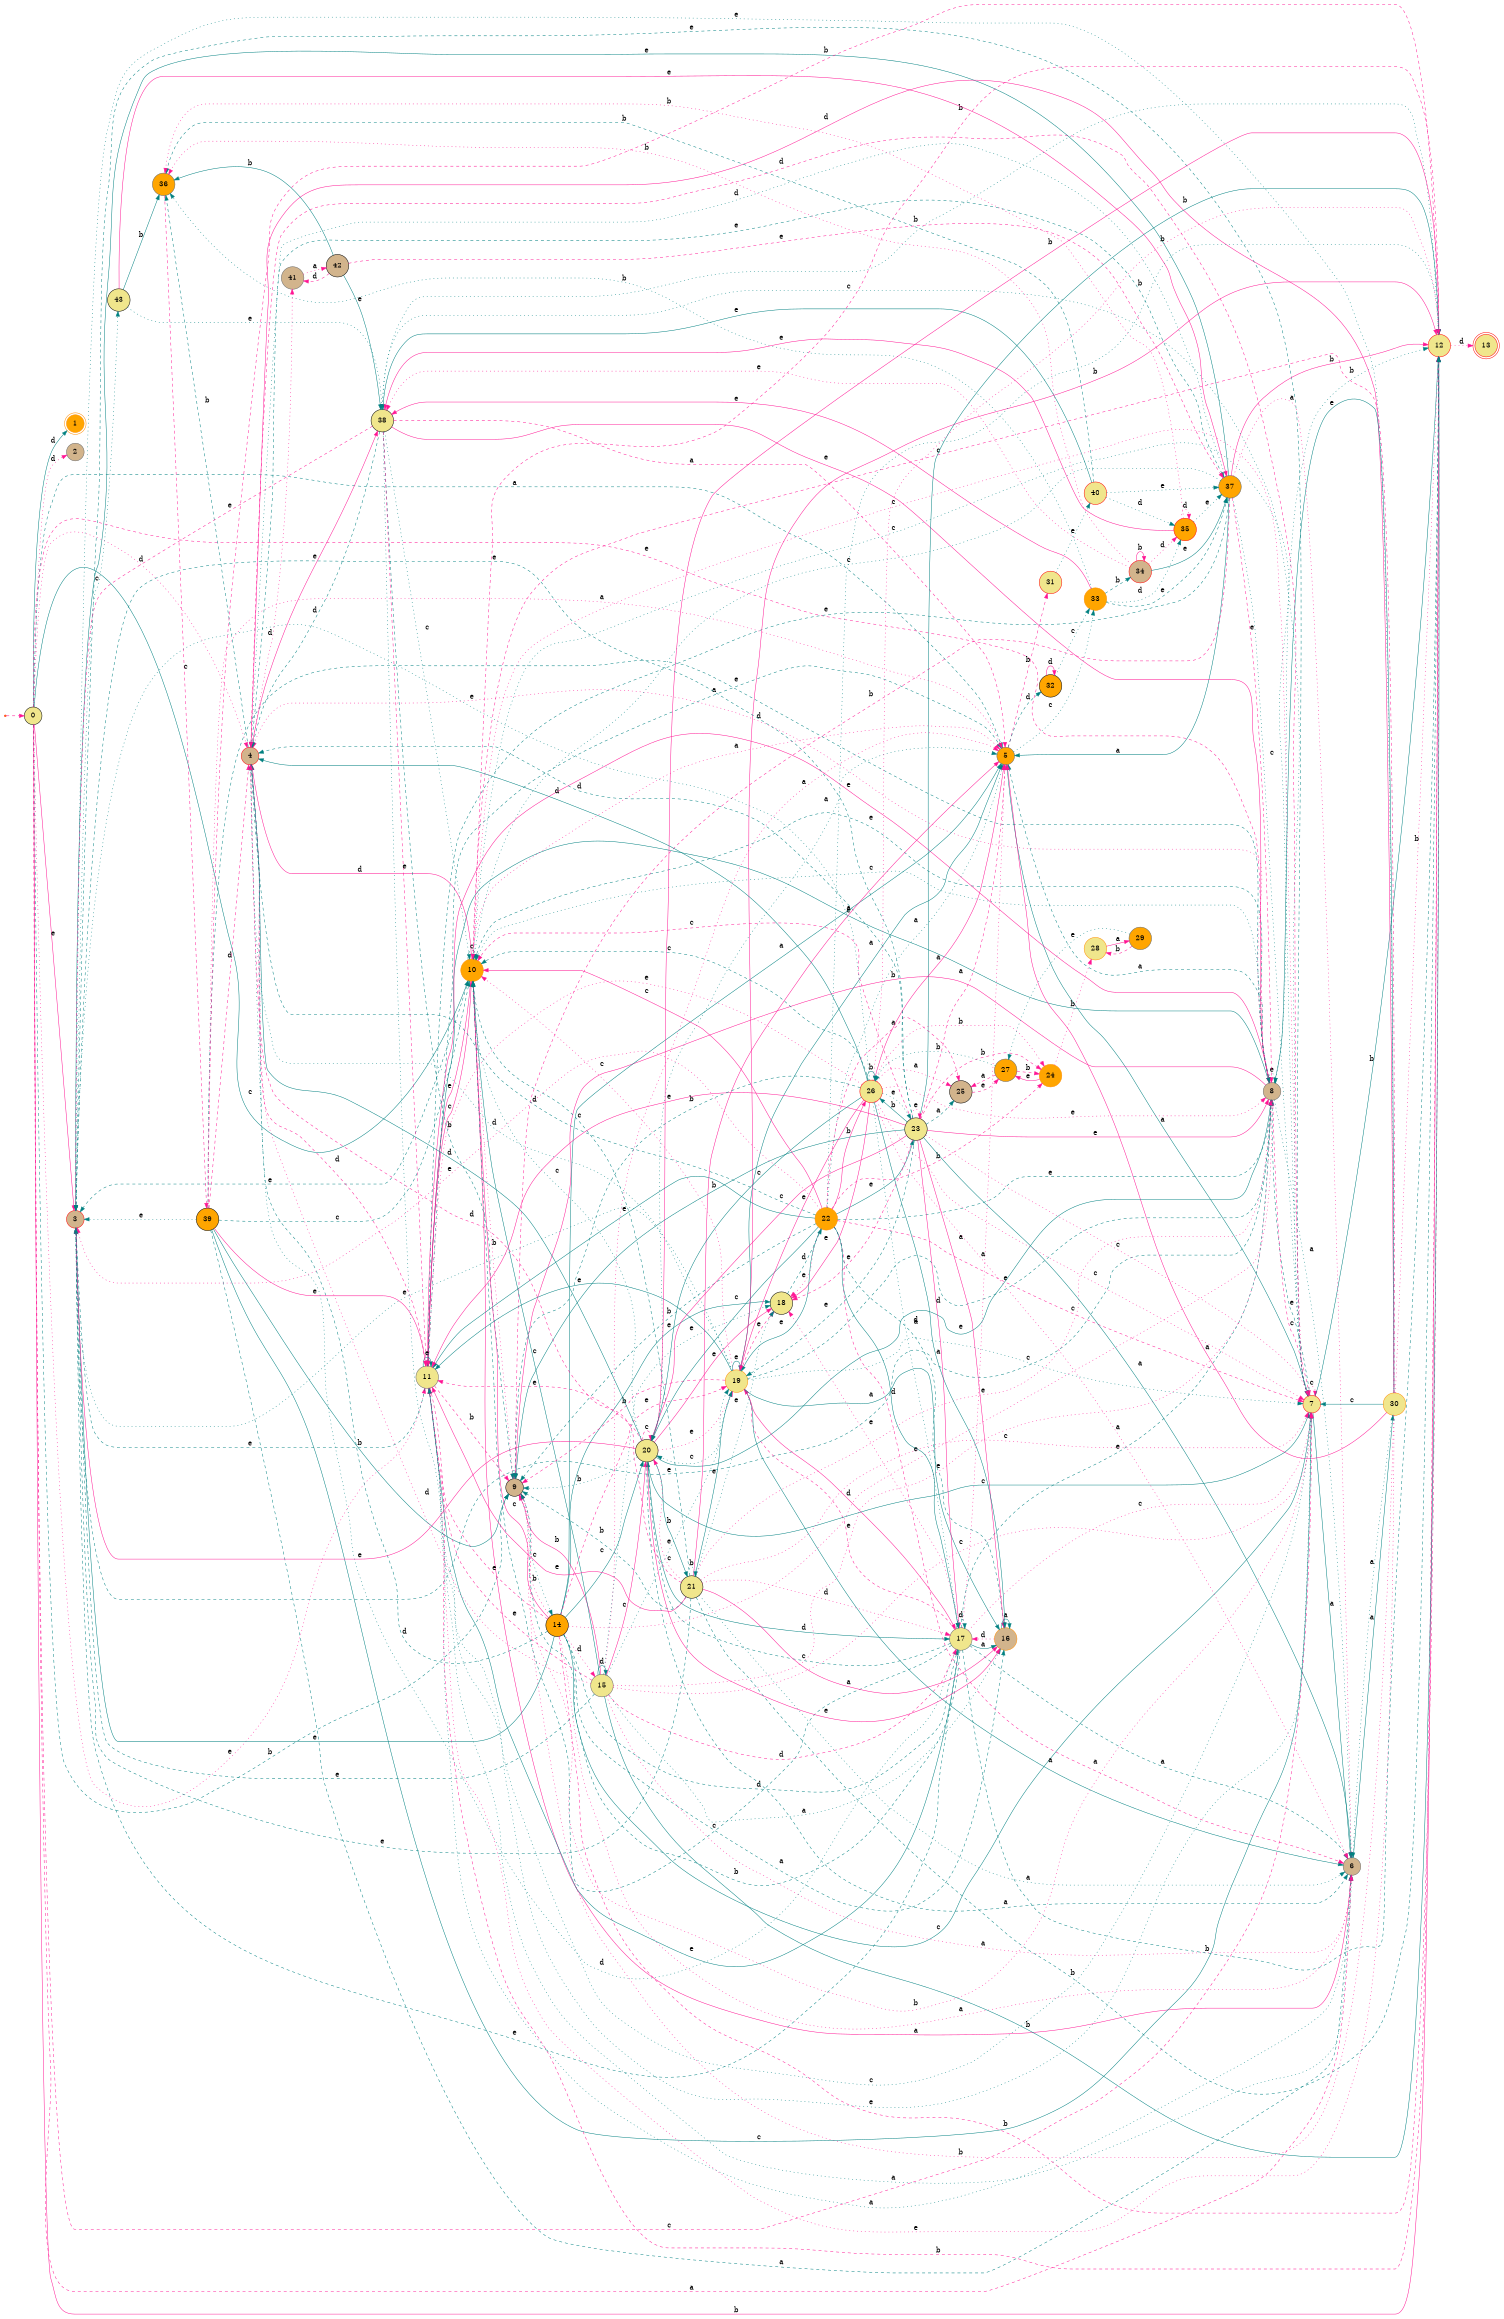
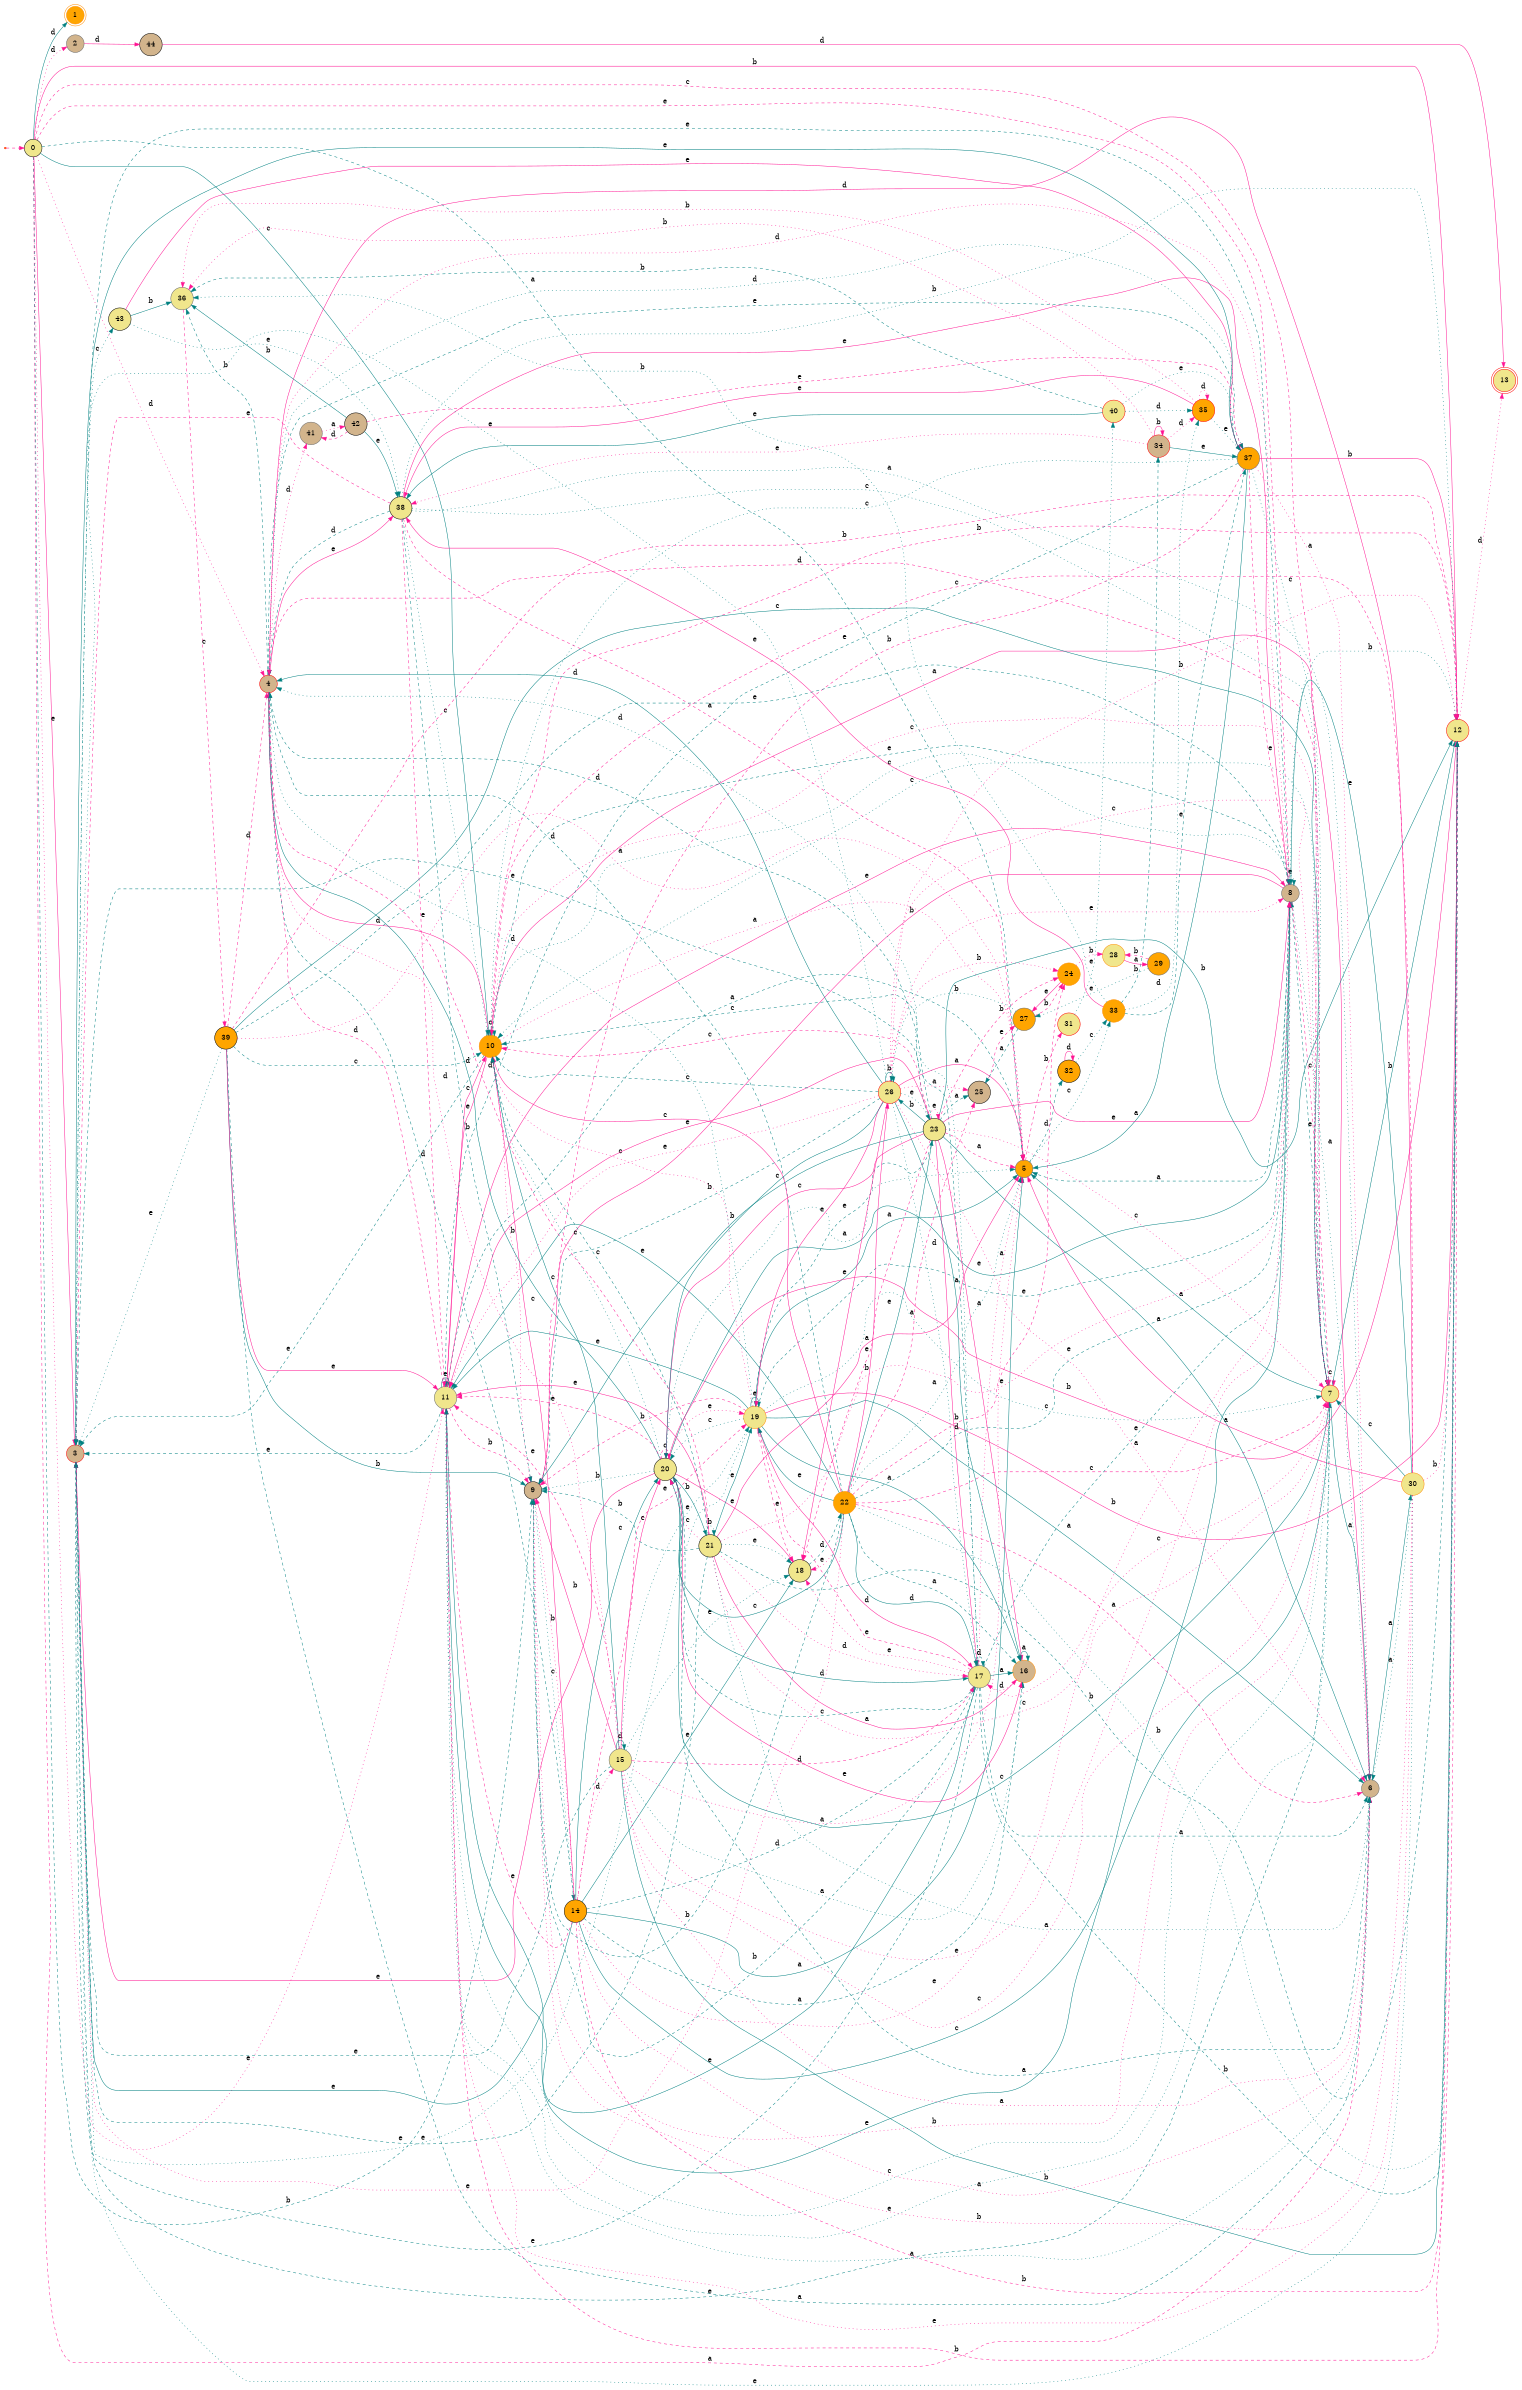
node "44": added
node "36": fillcolor orange -> khaki
edge "27" -> "25": color deeppink -> teal
